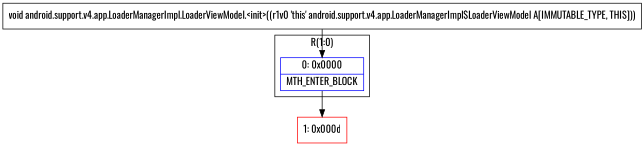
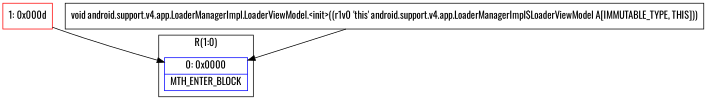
edge "0: 0x0000" -> "1: 0x000d": reversed
